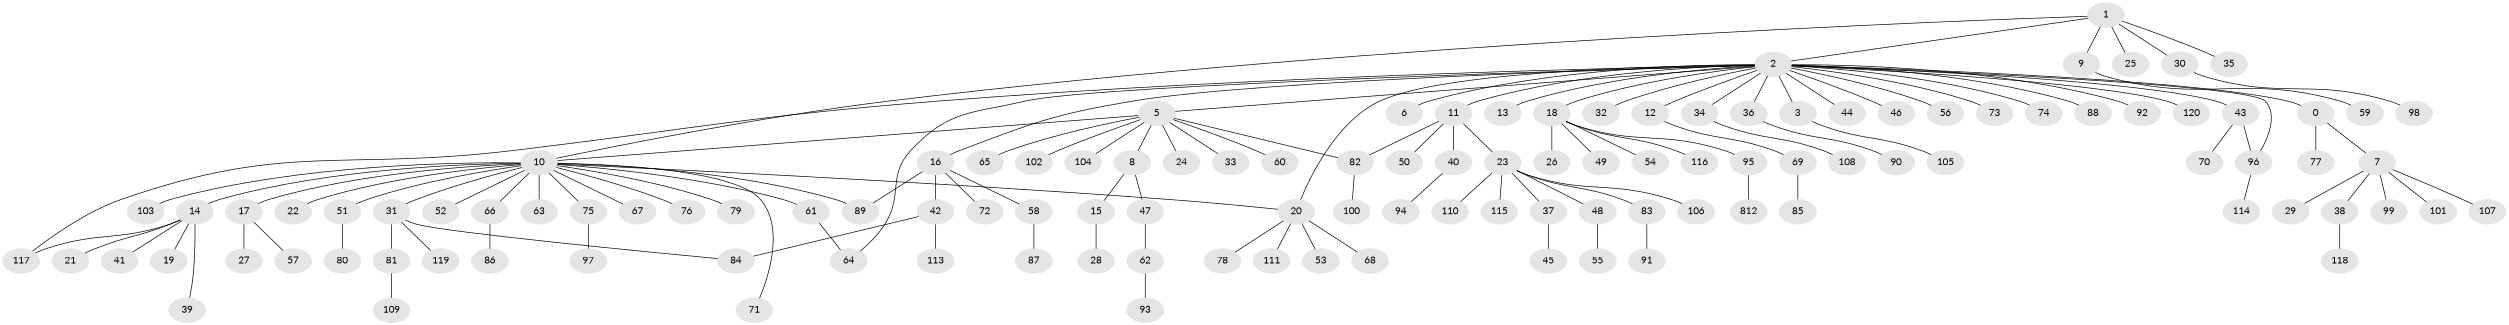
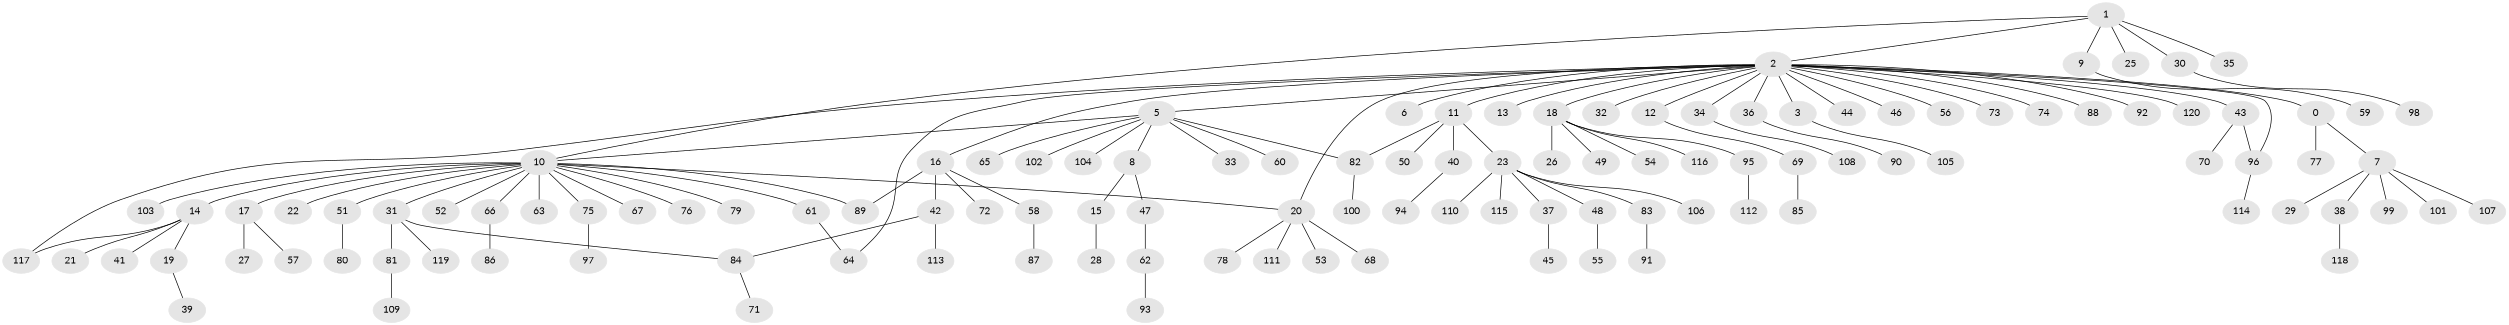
node "24": removed
edge "10" -- "71": now "84" -- "71"
node "812": label "812" -> "112"
edge "14" -- "39": now "19" -- "39"
